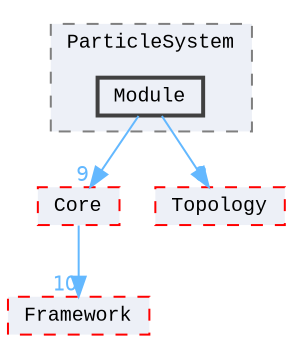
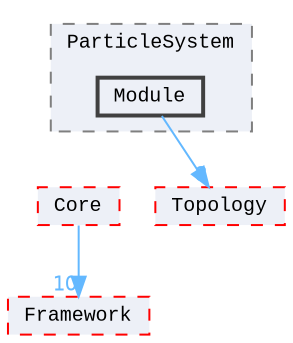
edge "Module" -> "Core": removed
